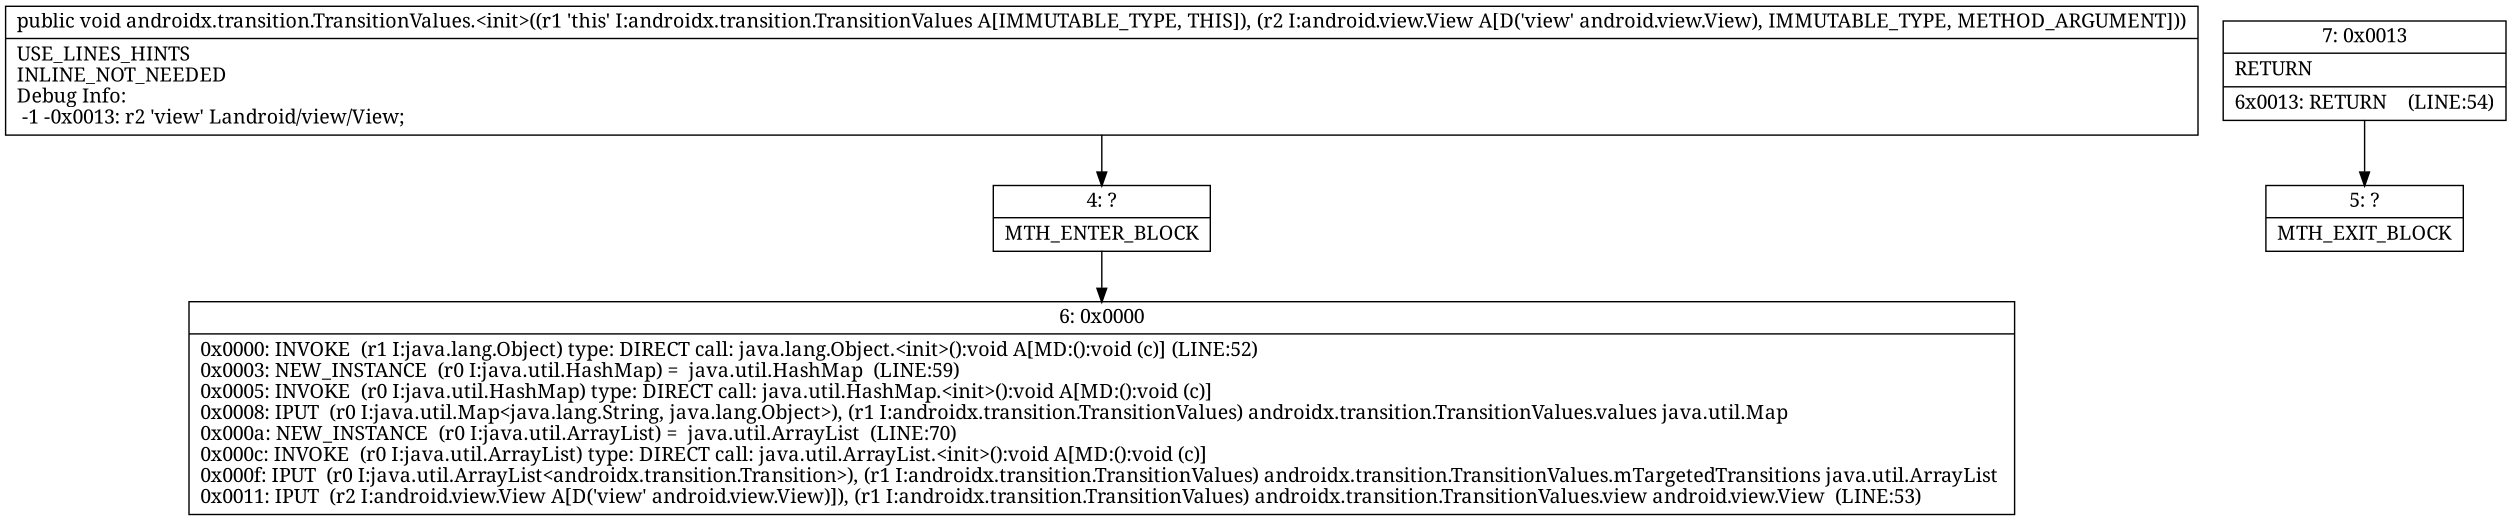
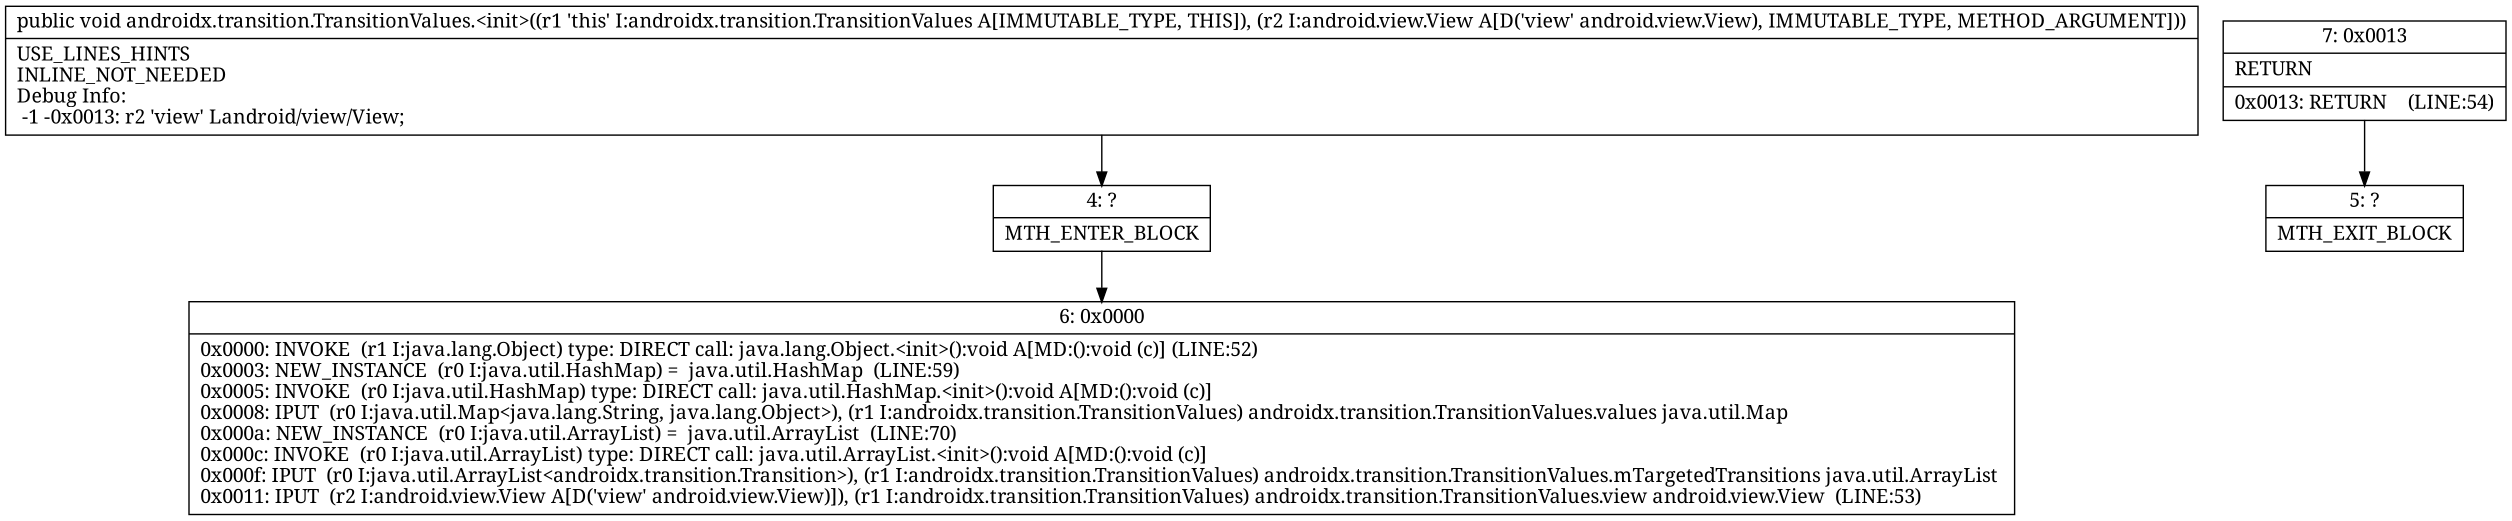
node "7: 0x0013": text "6x0013: RETURN    (LINE:54)" -> "0x0013: RETURN    (LINE:54)"
